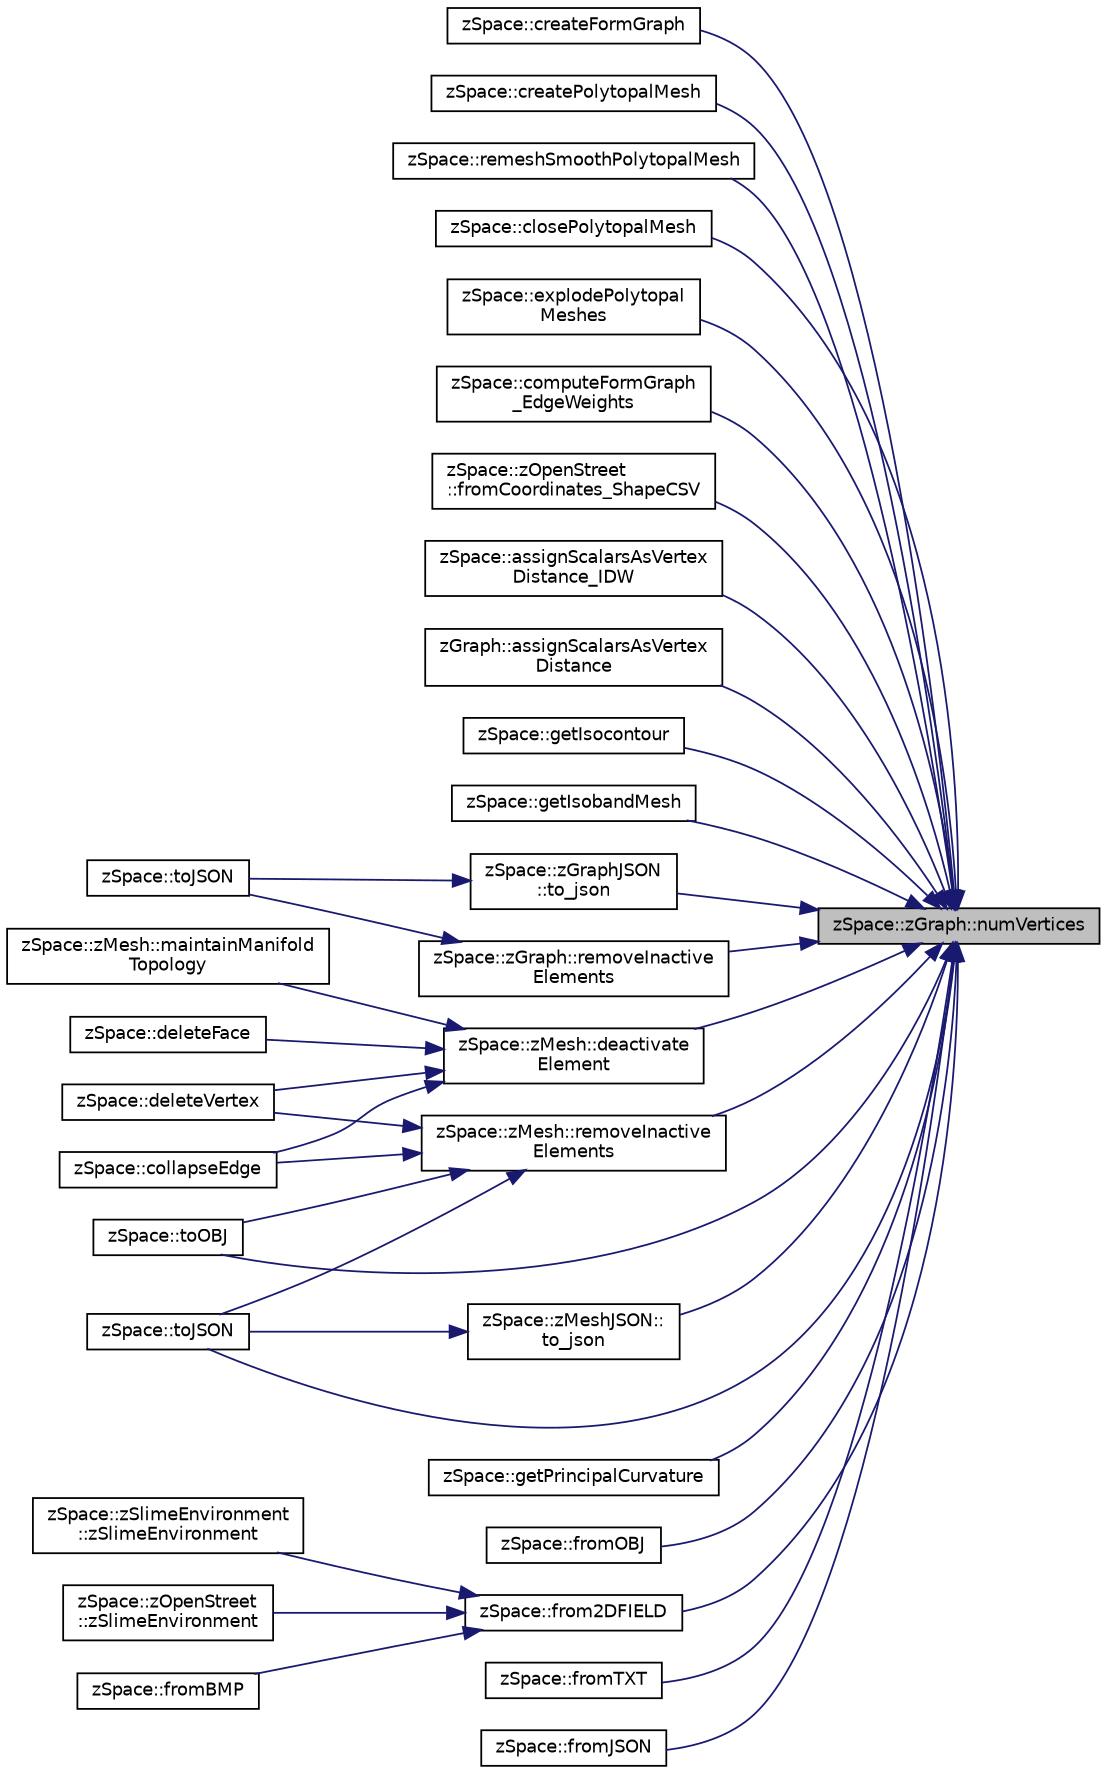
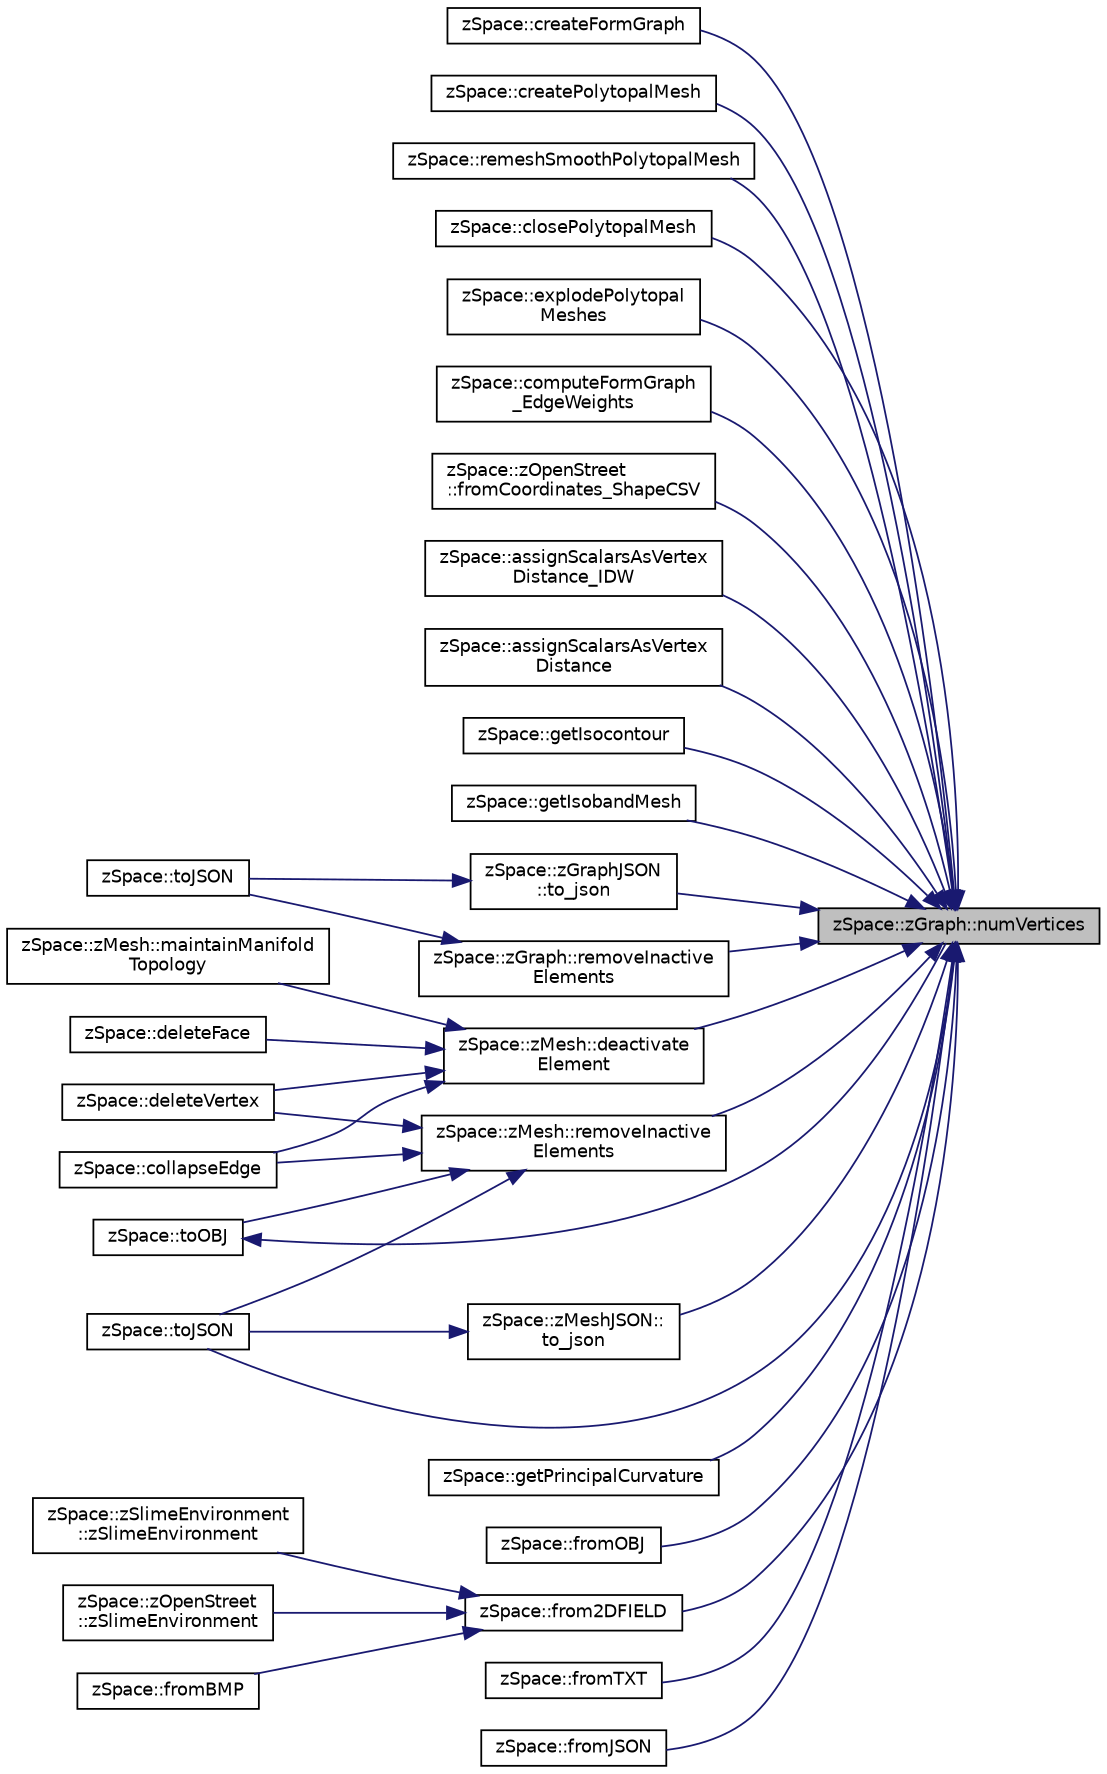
node "zGraph::assignScalarsAsVertex Distance": label "zGraph::assignScalarsAsVertex Distance" -> "zSpace::assignScalarsAsVertex Distance"
edge "zSpace::toOBJ" -> "zSpace::zGraph::numVertices": reversed
